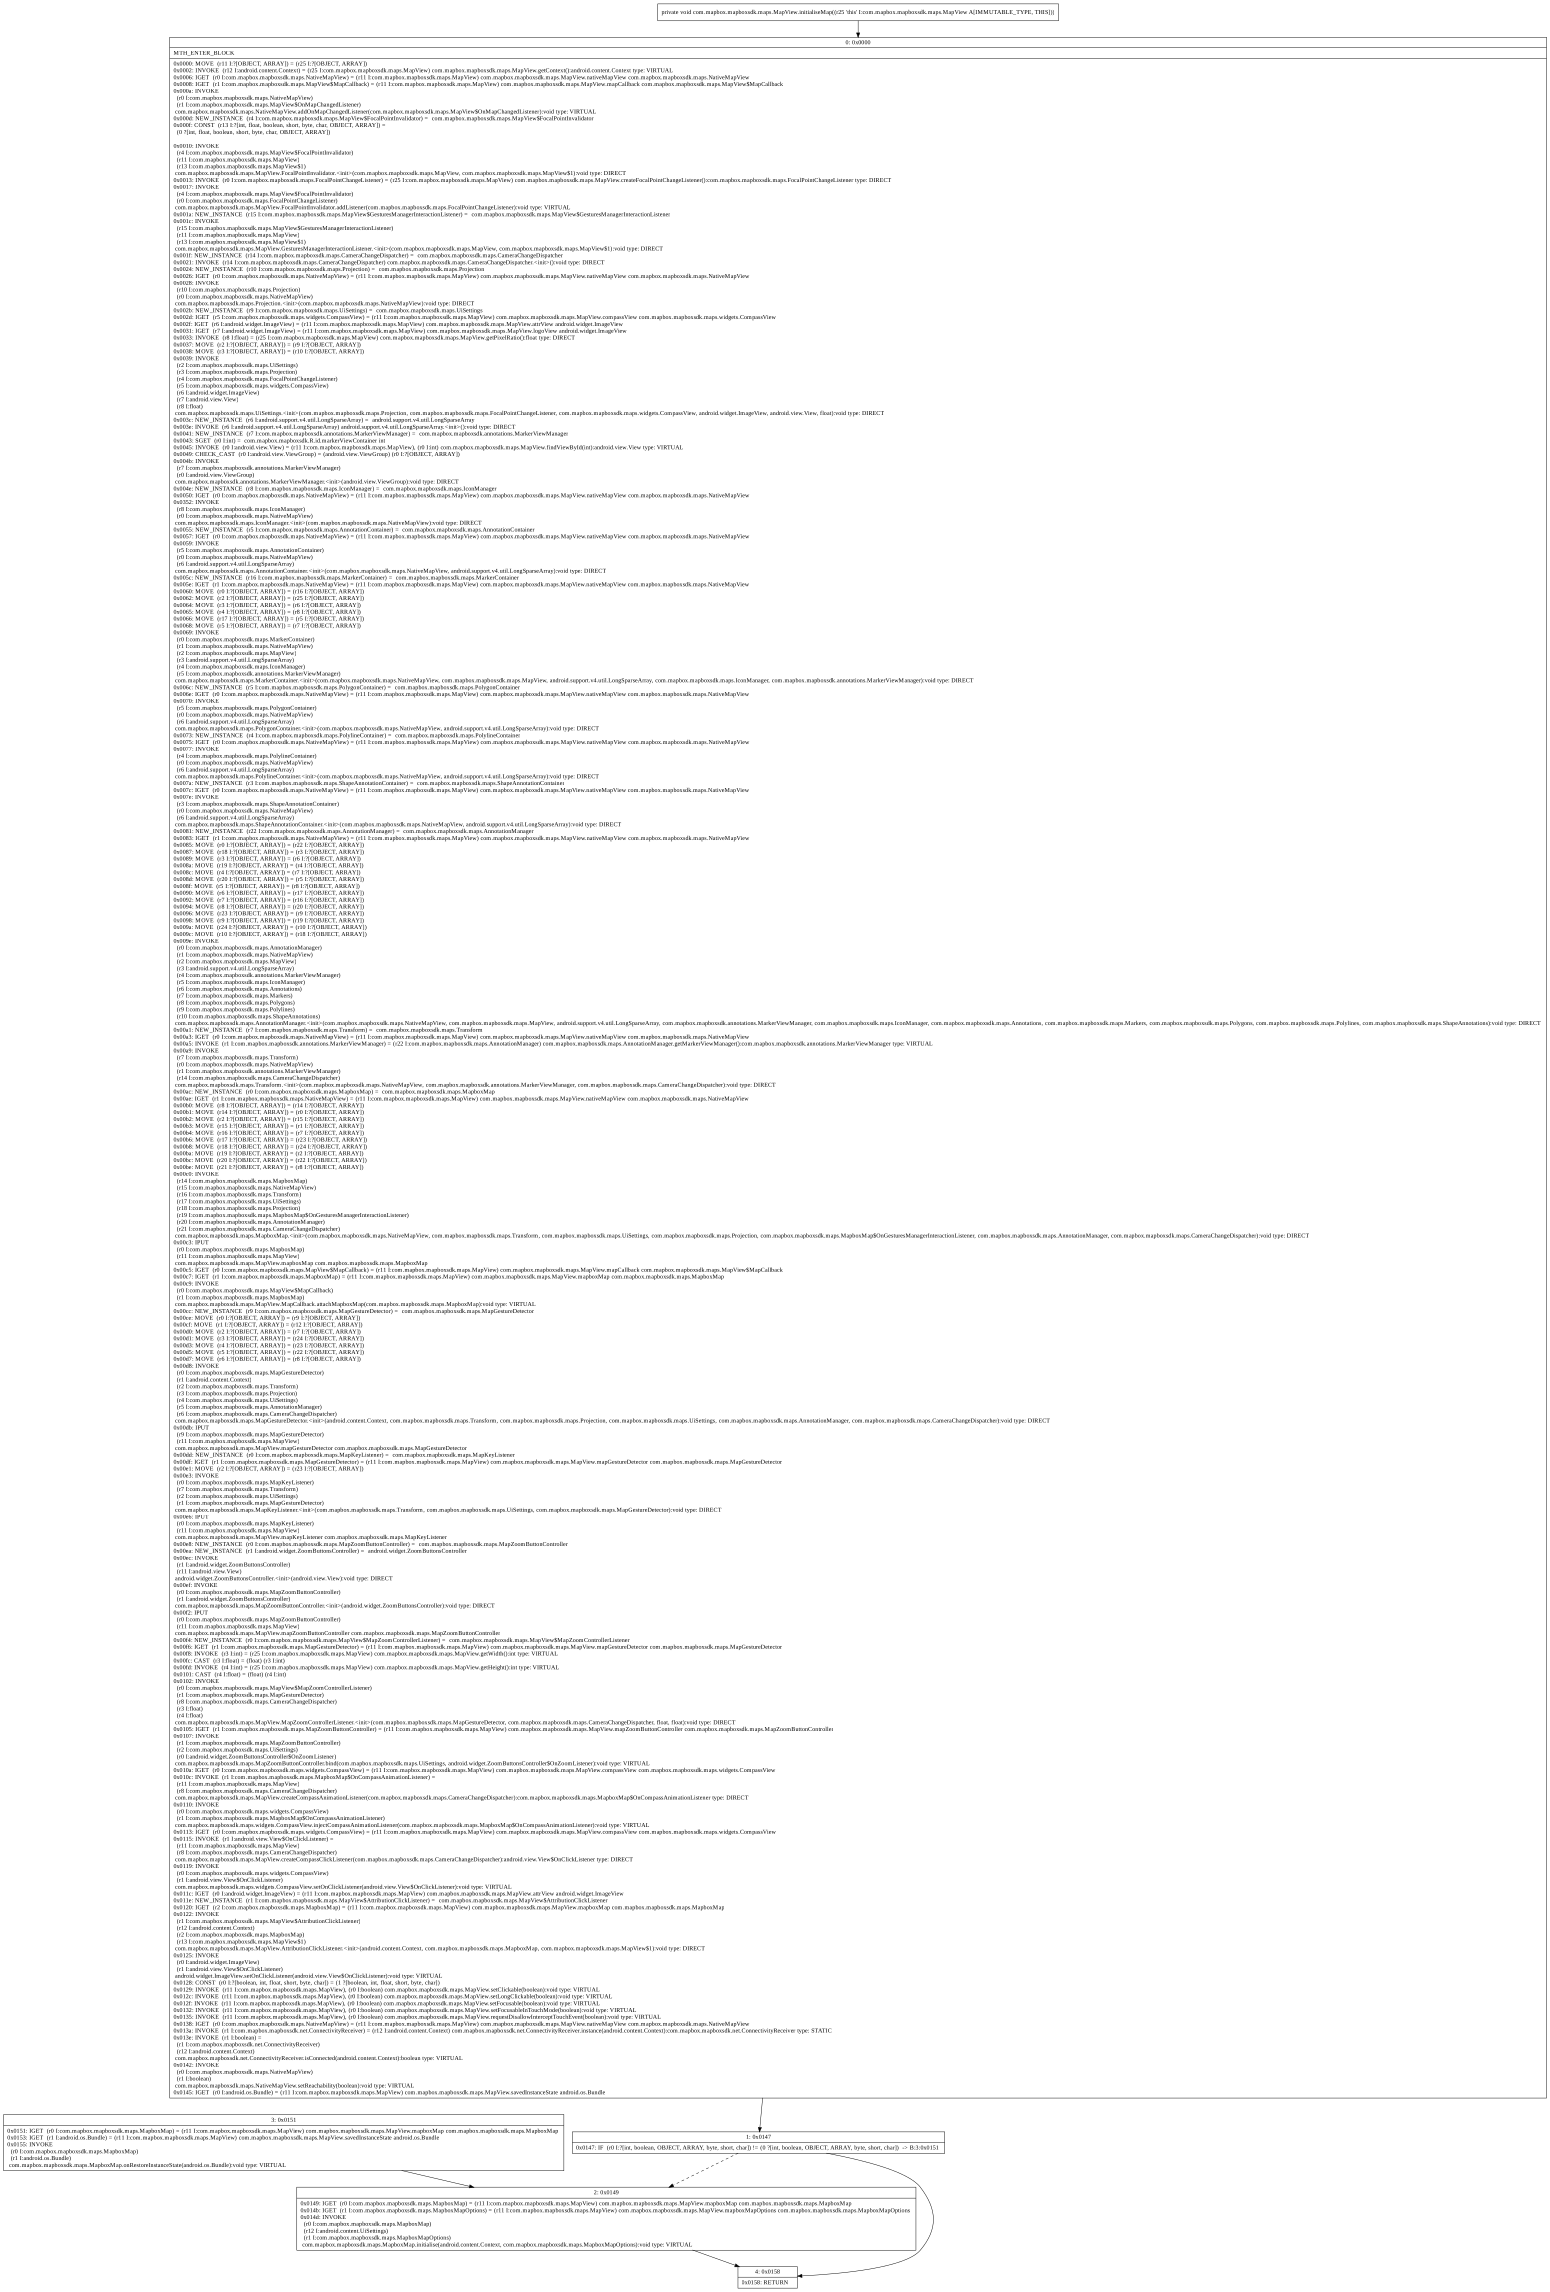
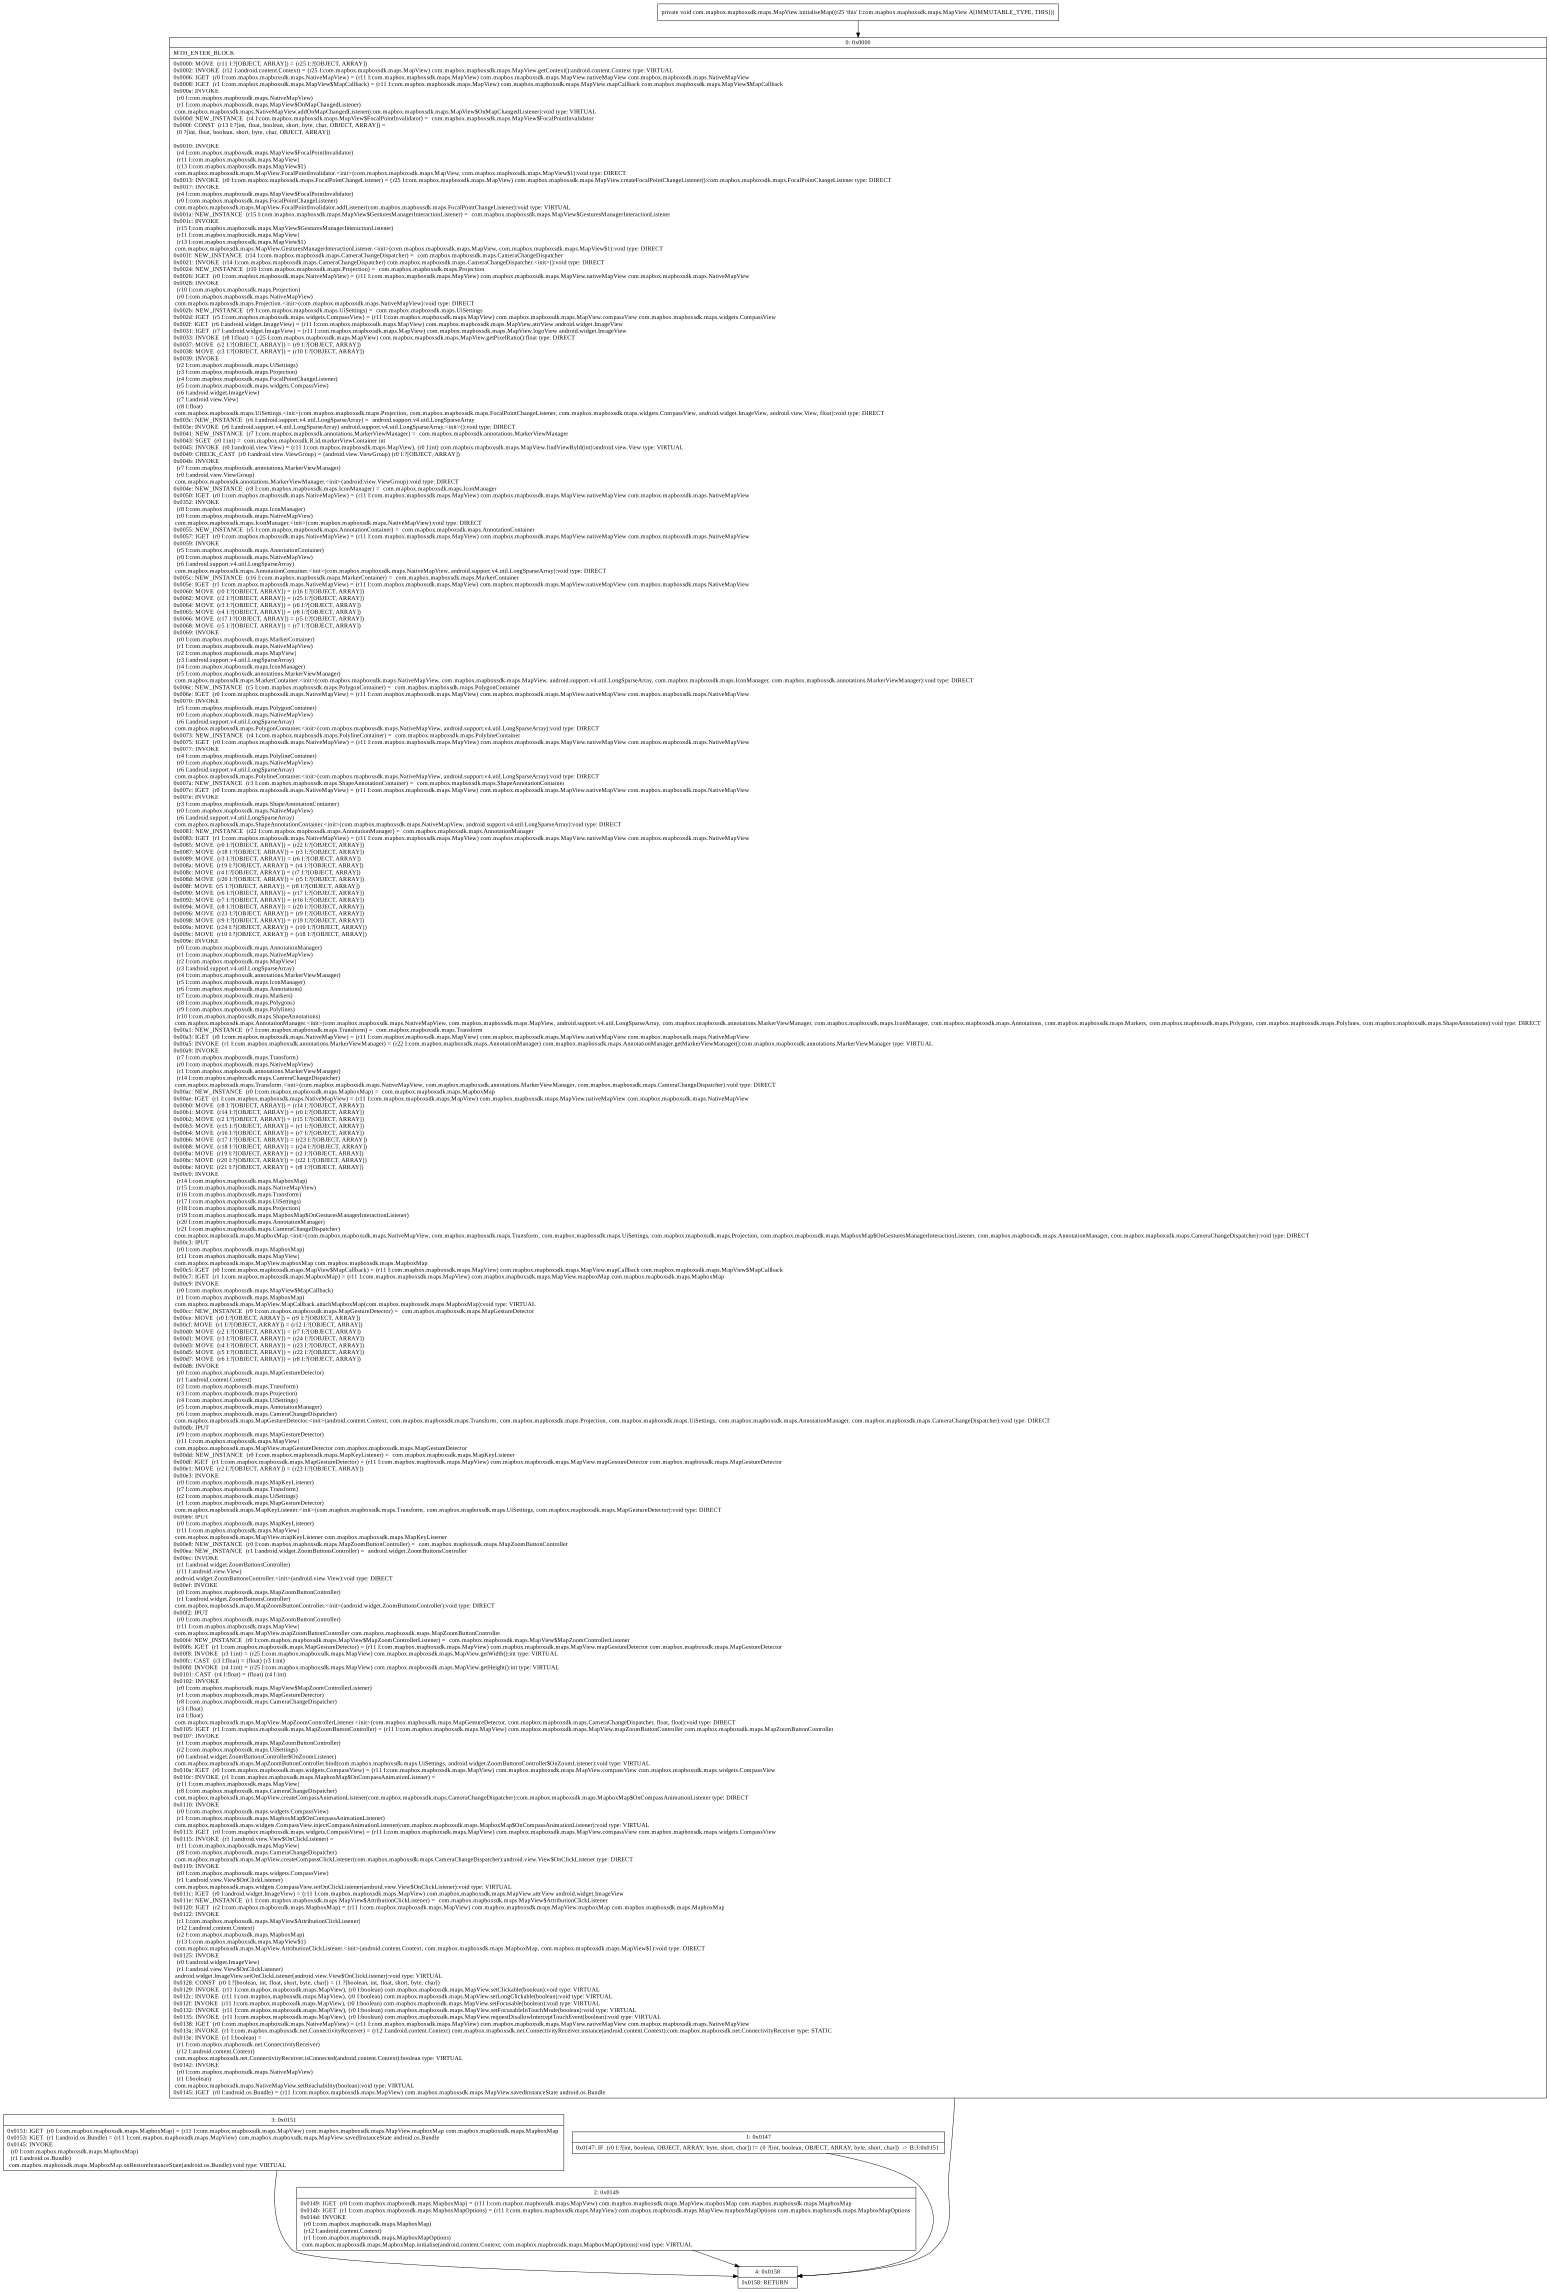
edge "0: 0x0000" -> "1: 0x0147": now "0: 0x0000" -> "4: 0x0158"
node "3: 0x0151": text "0x0155: INVOKE" -> "0x0145: INVOKE"
edge "1: 0x0147" -> "2: 0x0149": removed
edge "3: 0x0151" -> "2: 0x0149": now "3: 0x0151" -> "4: 0x0158"
node "2: 0x0149": text "(r12 I:android.content.UiSettings)" -> "(r12 I:android.content.Context)"
